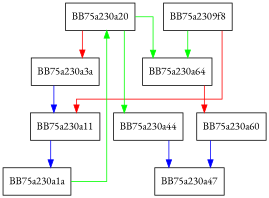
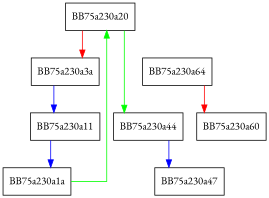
node "BB75a2309f8": removed
edge "BB75a230a20" -> "BB75a230a64": removed
edge "BB75a230a60" -> "BB75a230a47": removed
